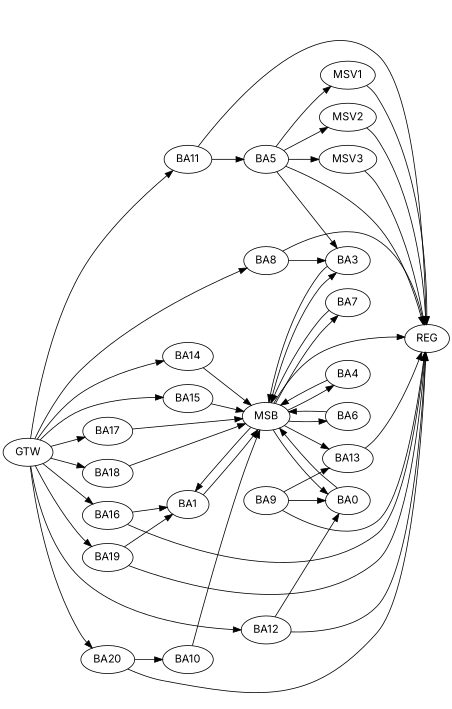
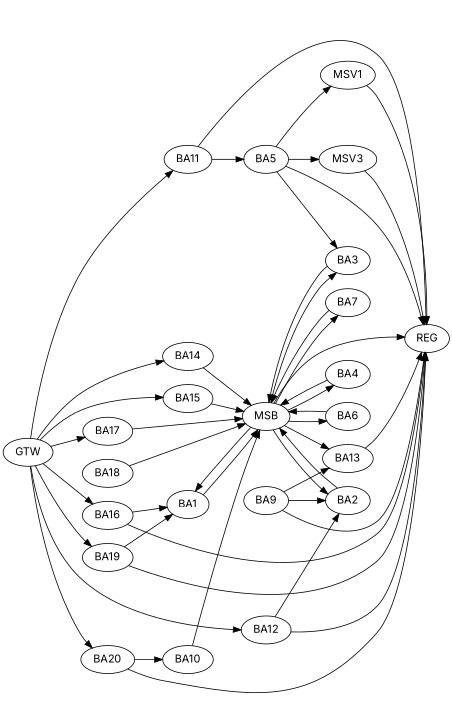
node "MSV2": removed
node "BA8": removed
edge "GTW" -> "BA18": removed
node "BA0": label "BA0" -> "BA2"
